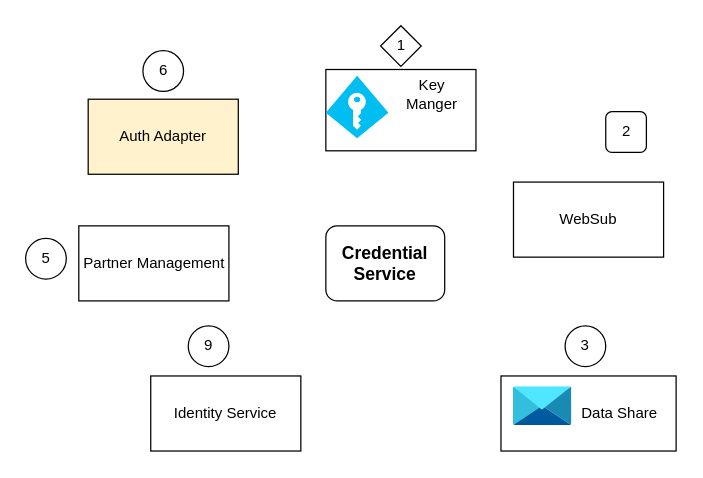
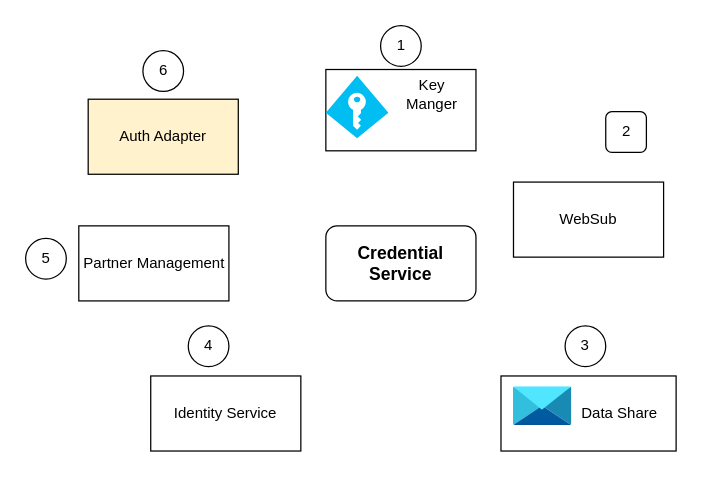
node "1": shape diamond -> ellipse
node "Credential Service": size 119x75 -> 150x75
node "9": label "9" -> "4"
